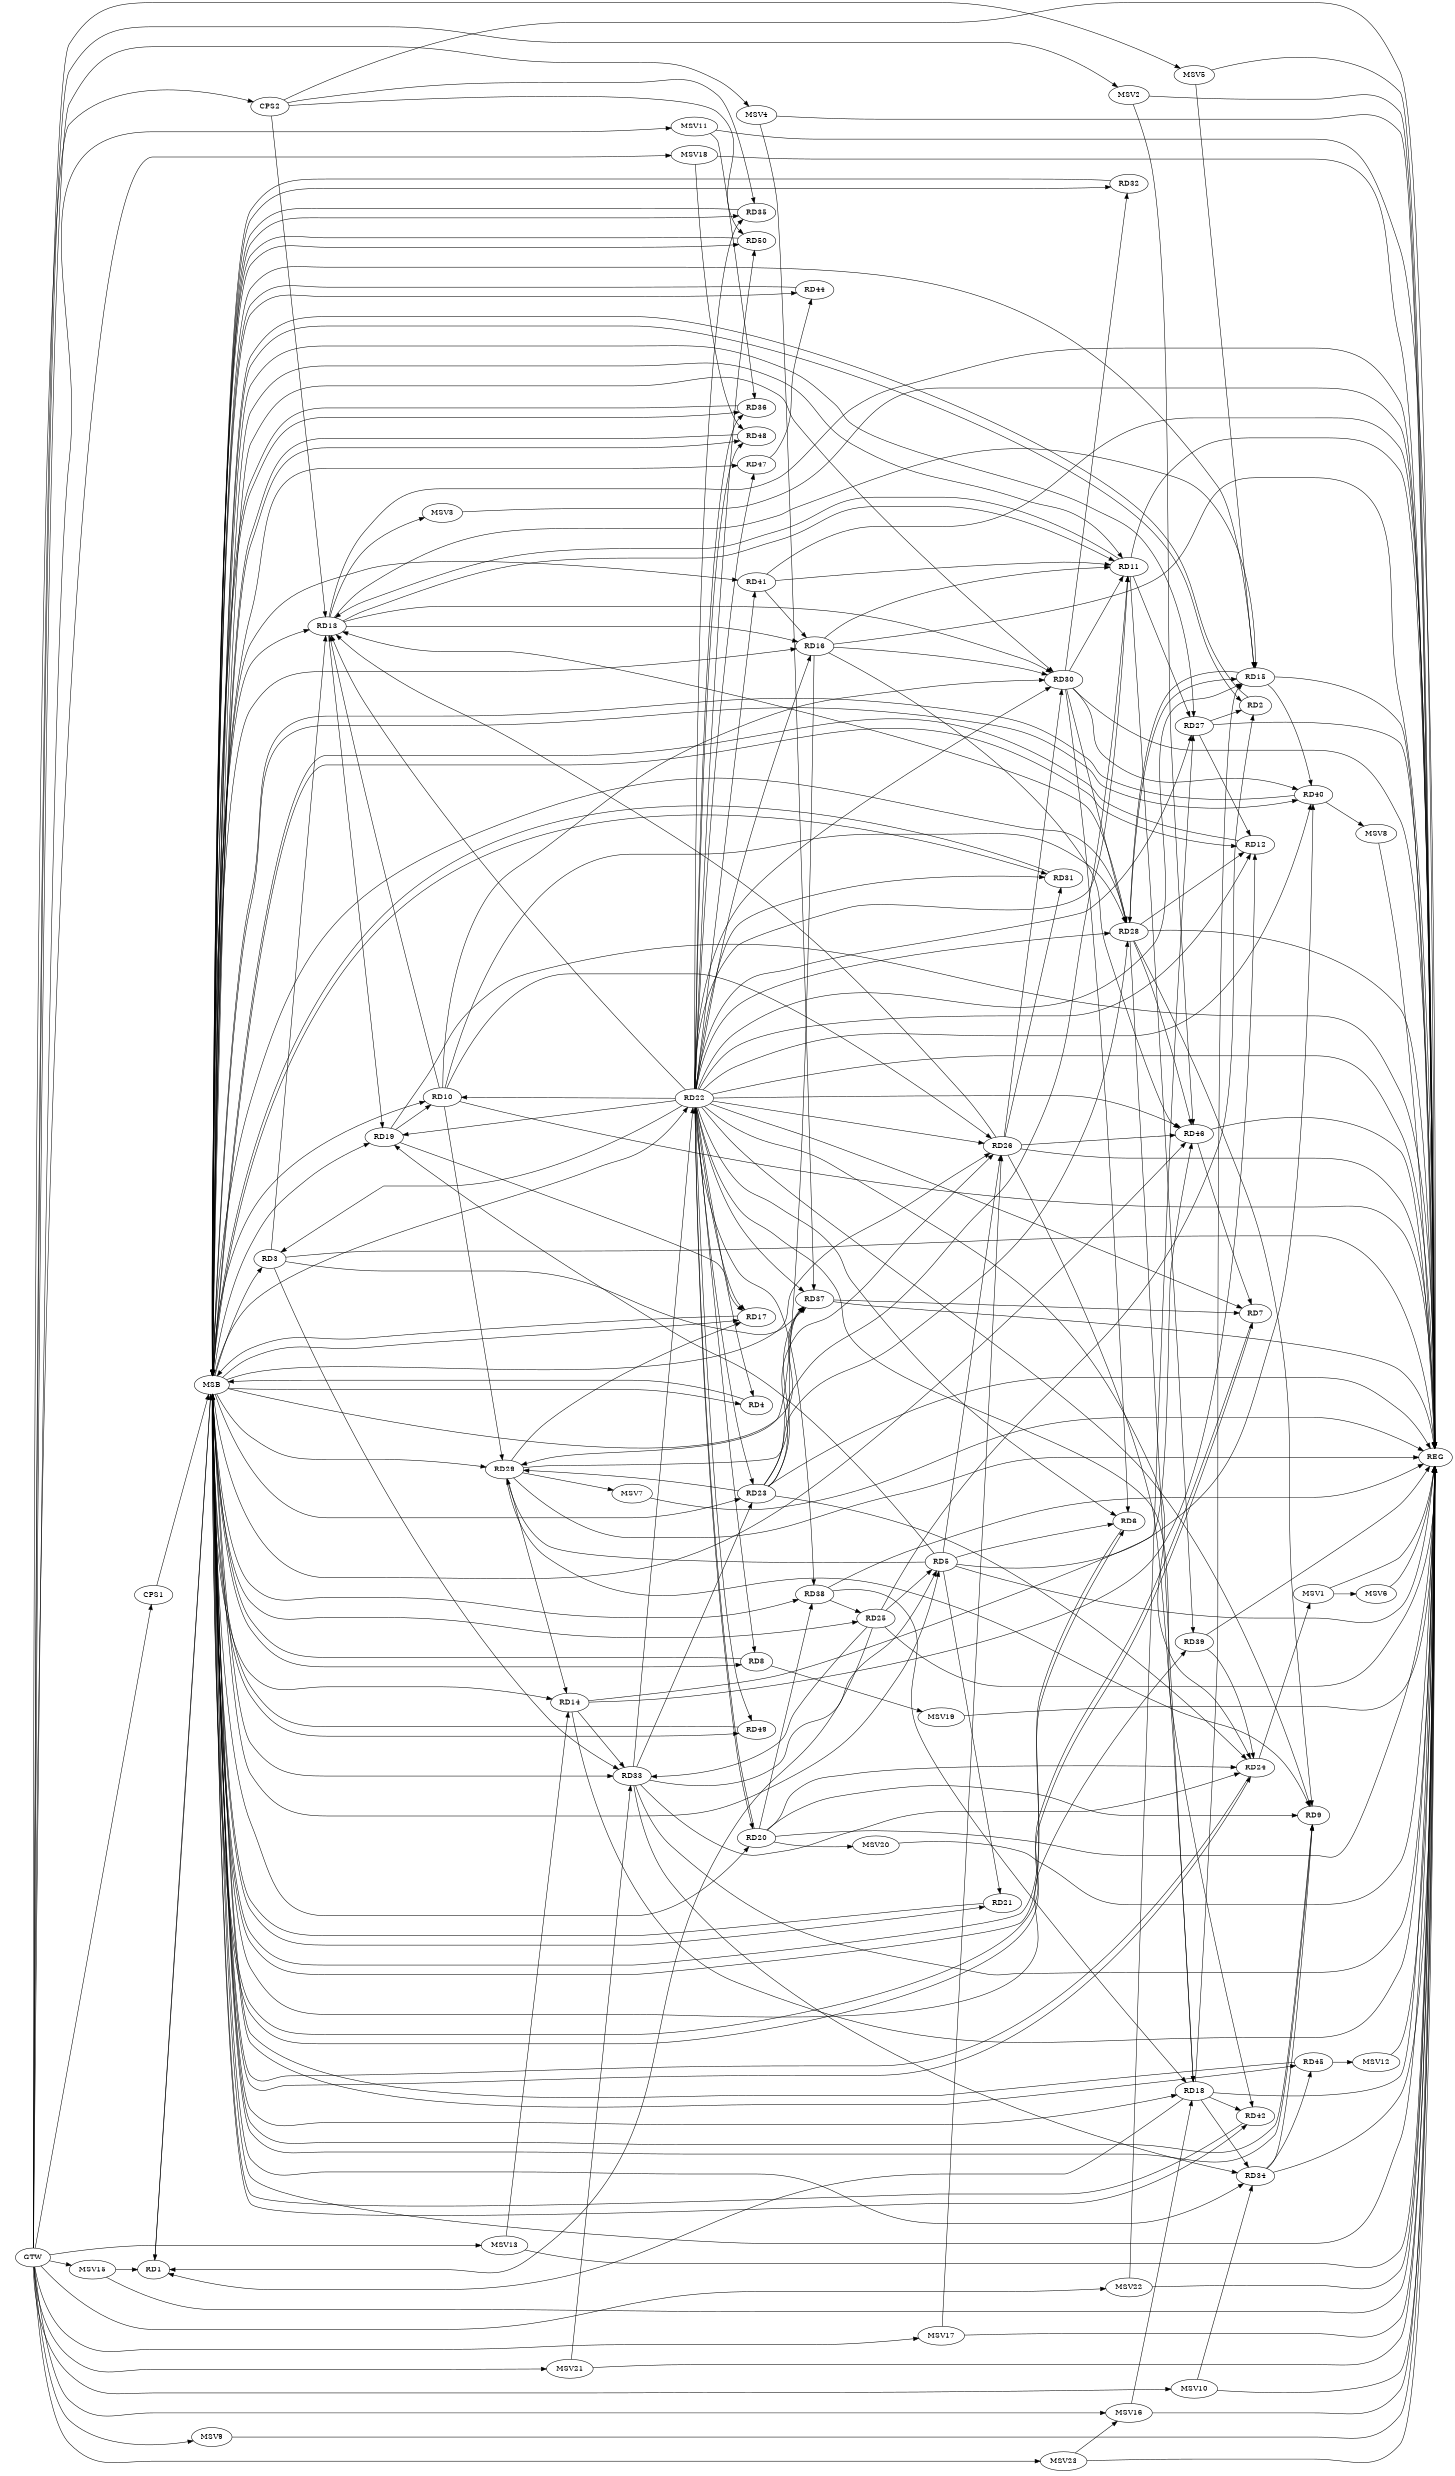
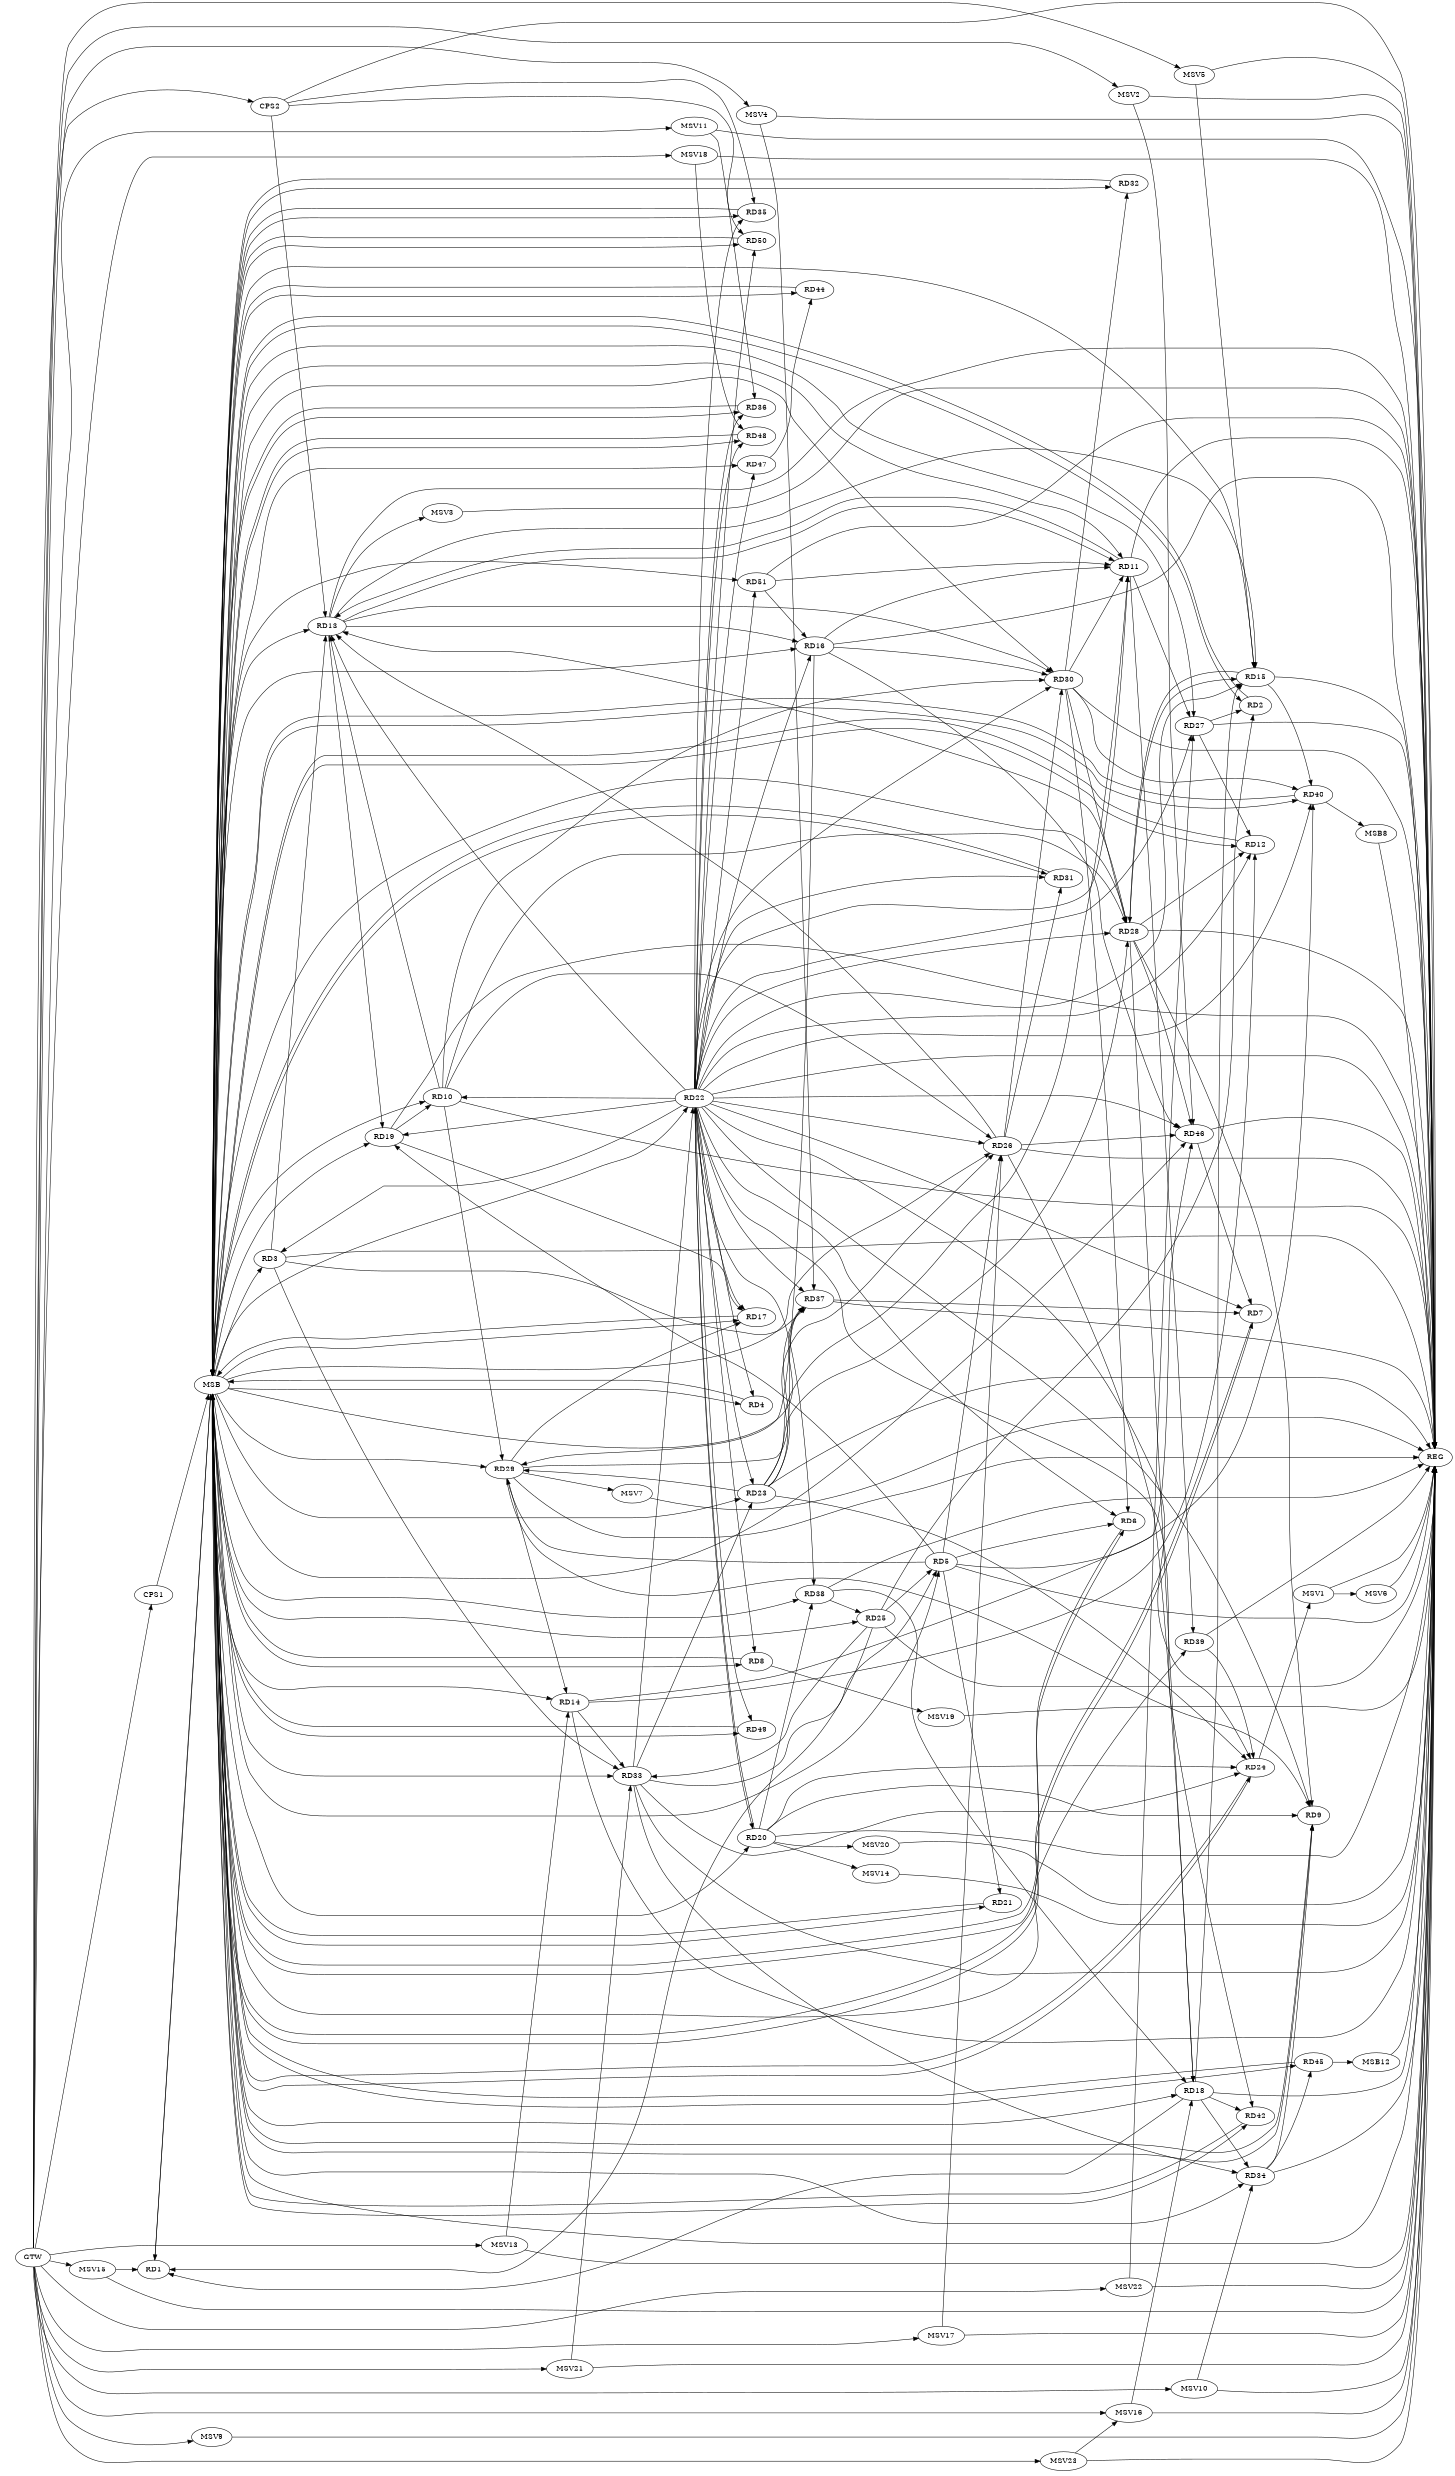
node "RD41": label "RD41" -> "RD51"
node "MSV8": label "MSV8" -> "MSB8"
node "MSV14": added
node "MSV12": label "MSV12" -> "MSB12"
